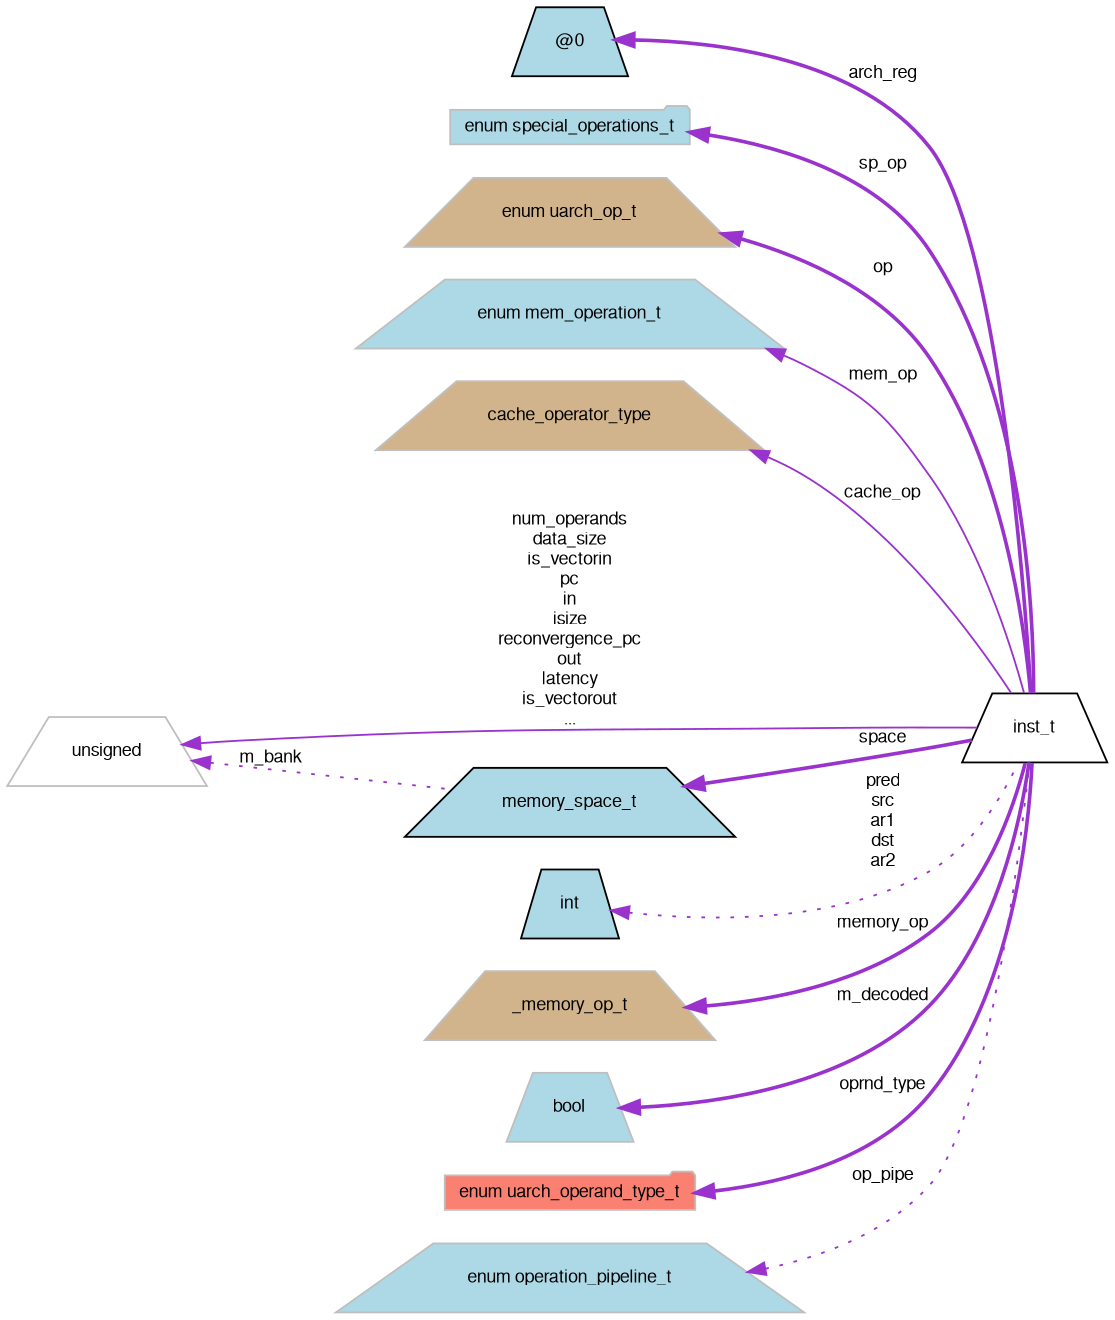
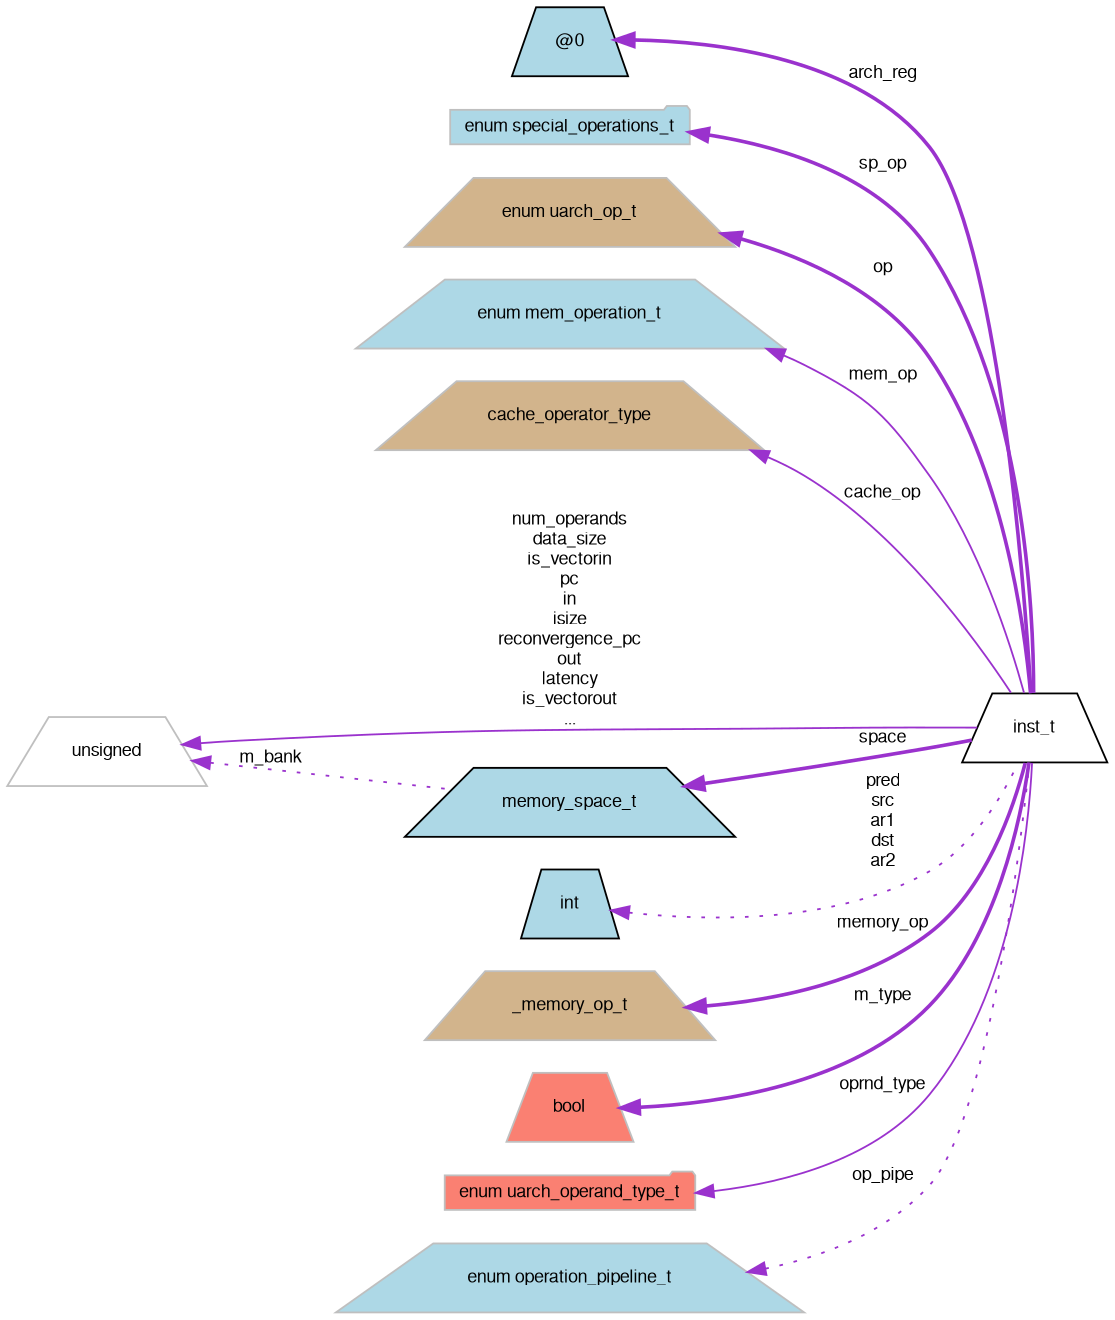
edge "inst_t" -> "bool": label "m_decoded" -> "m_type"
edge "inst_t" -> "enum uarch_operand_type_t": style bold -> solid
node "bool": fillcolor lightblue -> salmon
